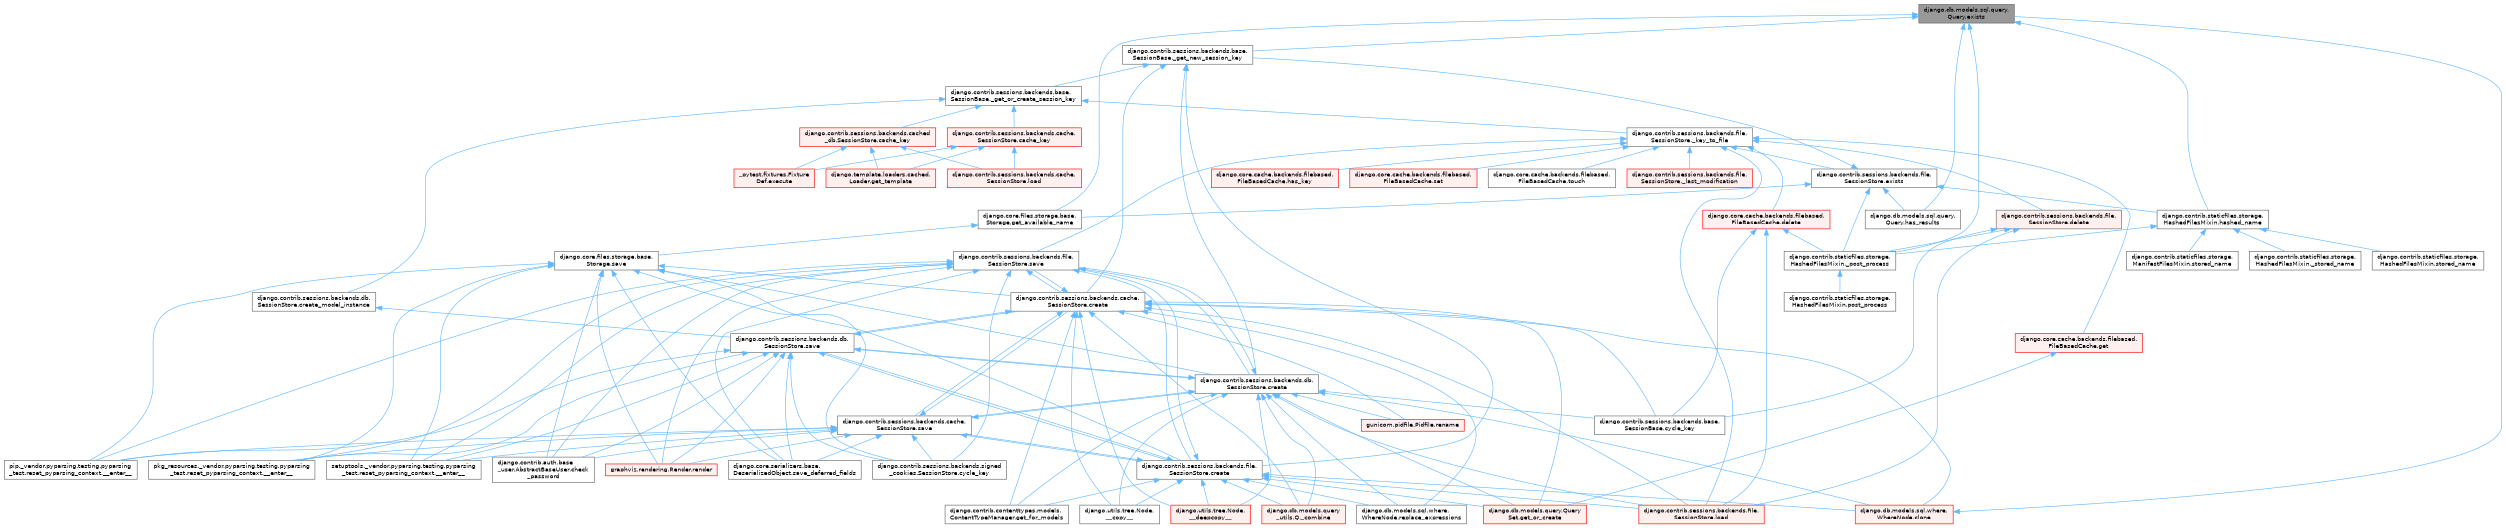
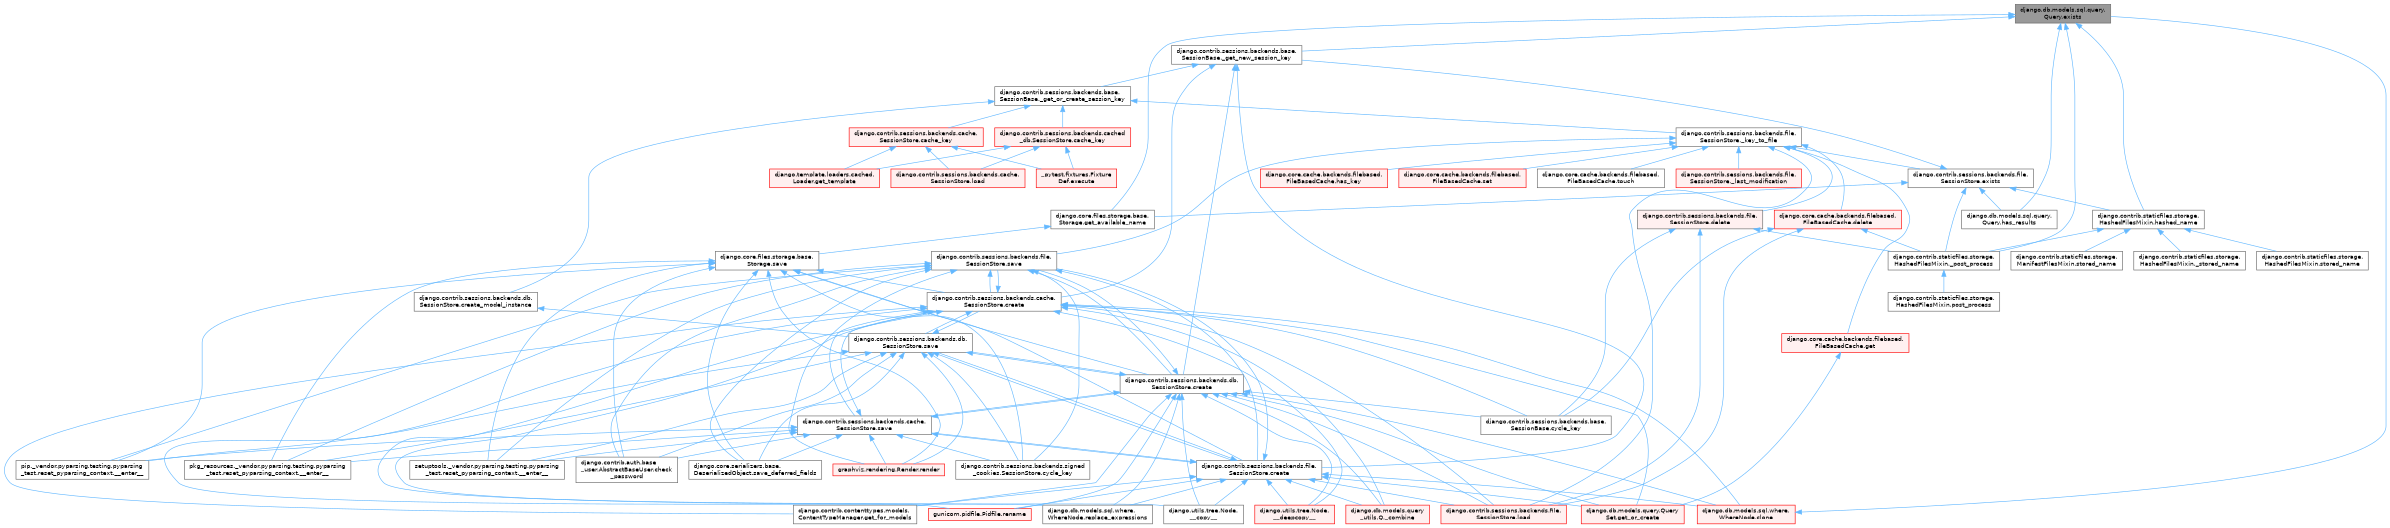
edge "gunicorn.pidfile.Pidfile.rename" -> "django.contrib.sessions.backends.file. SessionStore.create": added
